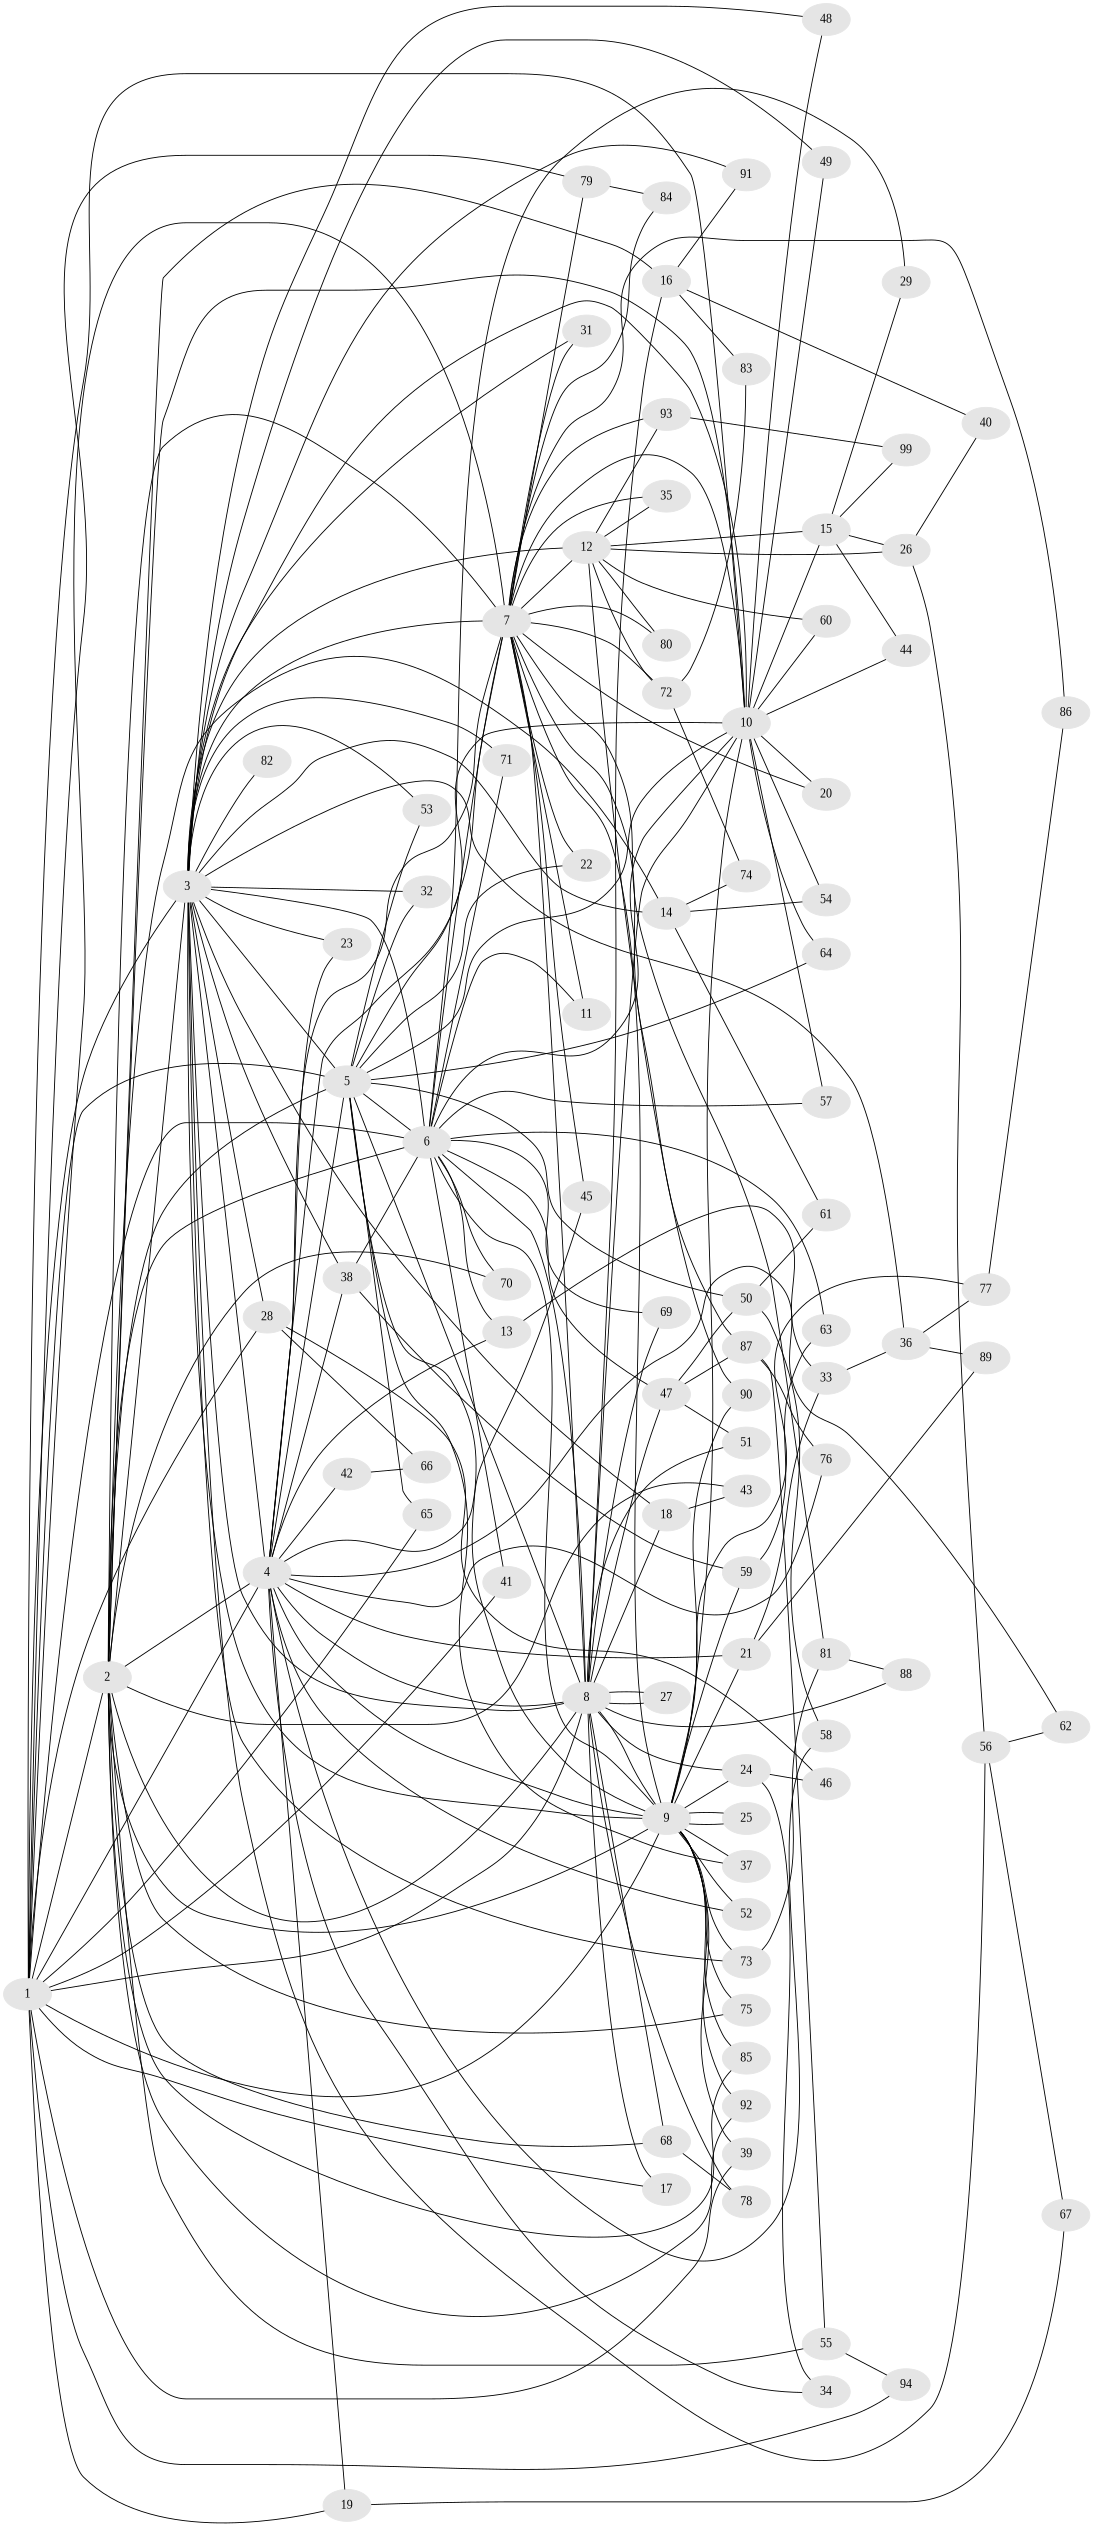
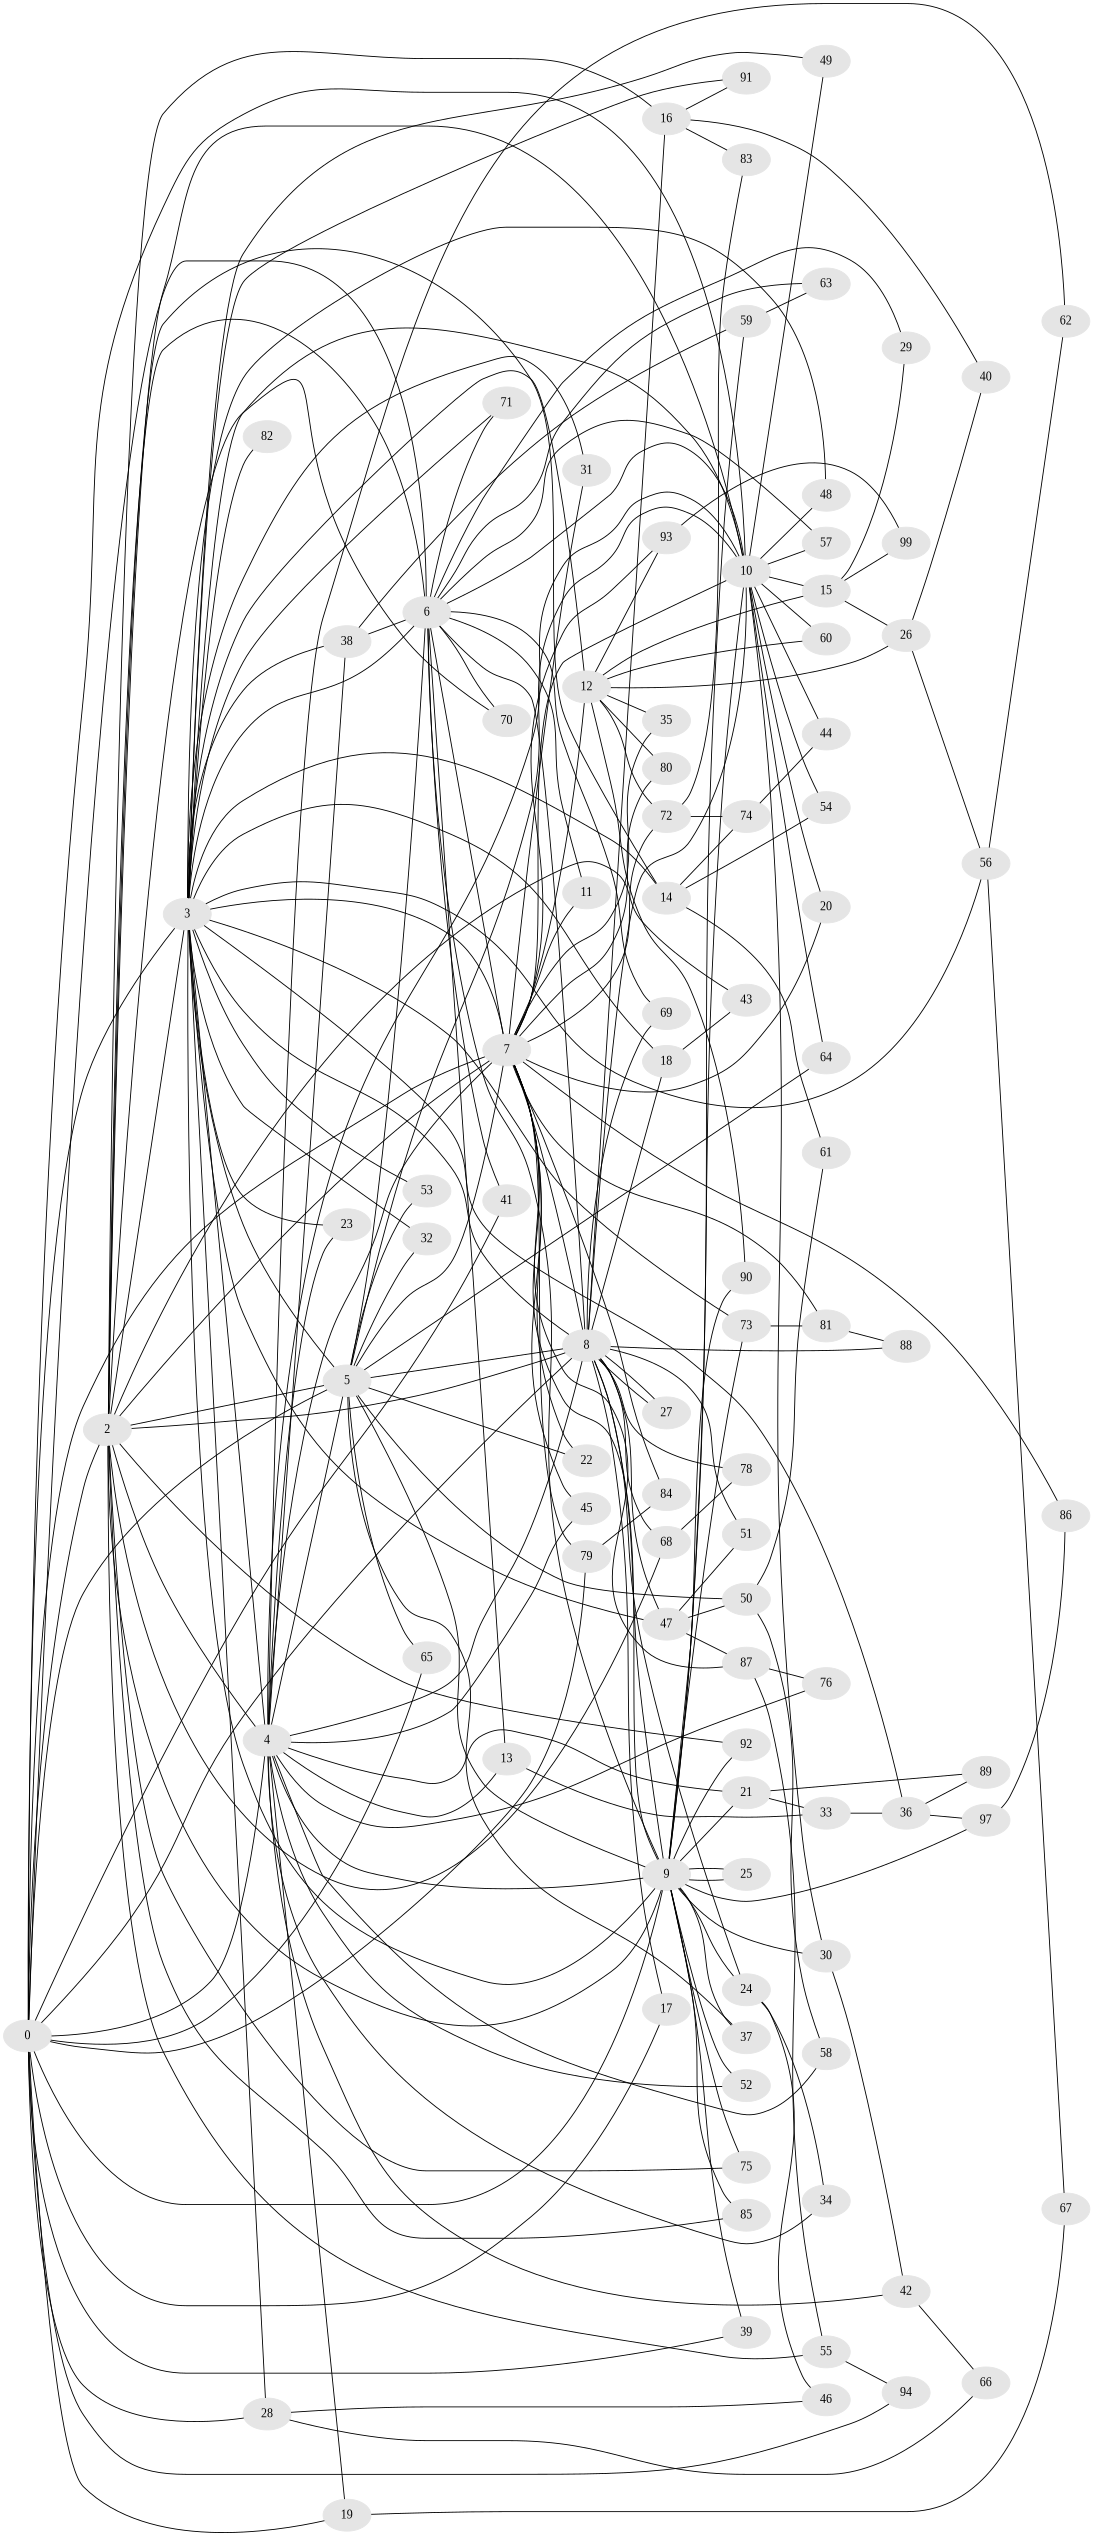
edge "15" -- "44": now "74" -- "44"
edge "6" -- "47": now "3" -- "47"
node "77": label "77" -> "97"
node "30": added
node "1": label "1" -> "0"
